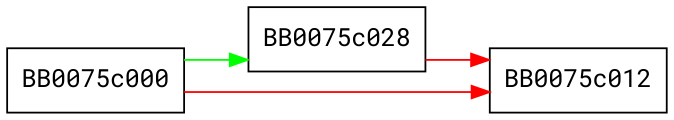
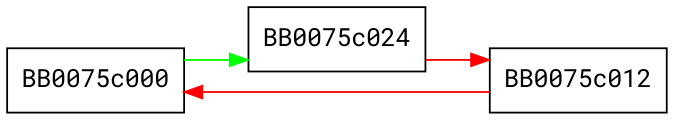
node "BB0075c028": label "BB0075c028" -> "BB0075c024"
edge "BB0075c000" -> "BB0075c012": reversed
